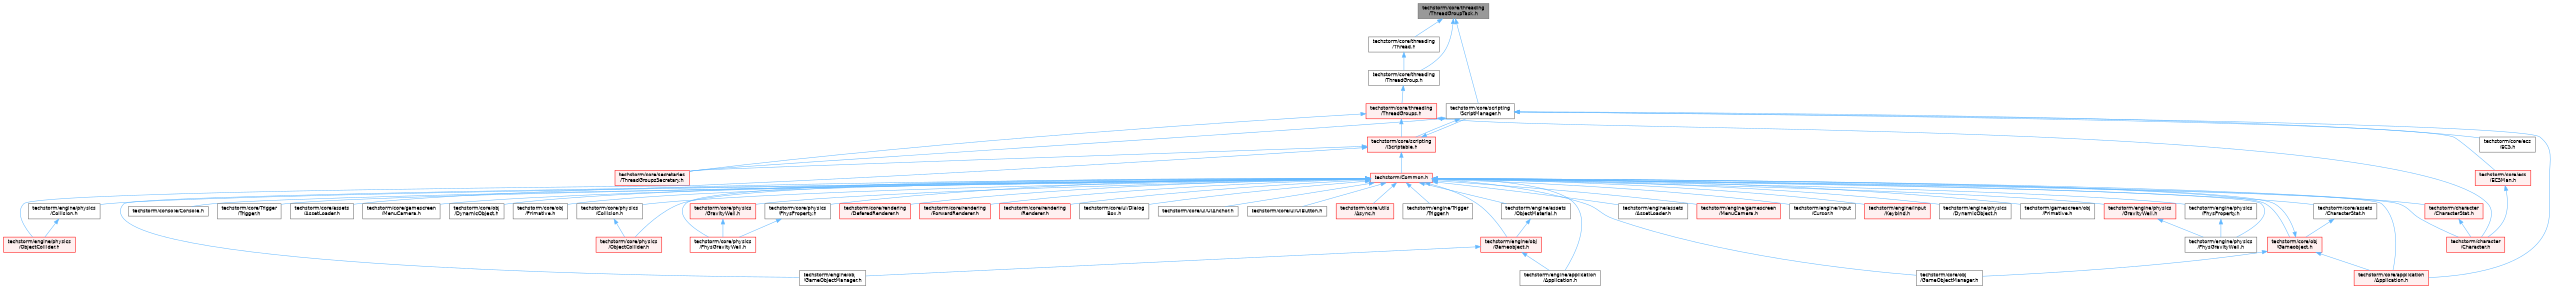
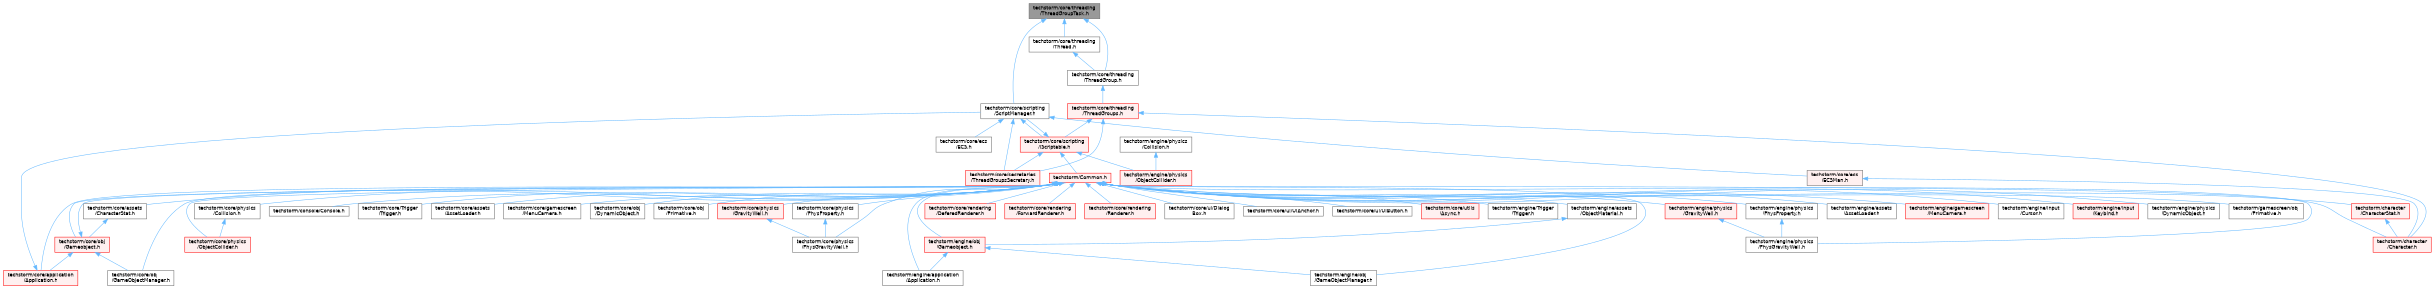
edge "techstorm/core/application /Application.h" -> "techstorm/core/scripting /ScriptManager.h": reversed
node "techstorm/core/ecs /ECSMan.h": color red -> grey40
edge "techstorm/engine/physics /Collision.h" -> "techstorm/Common.h": removed
node "techstorm/core/physics /PhysGravityWell.h": color red -> grey40
